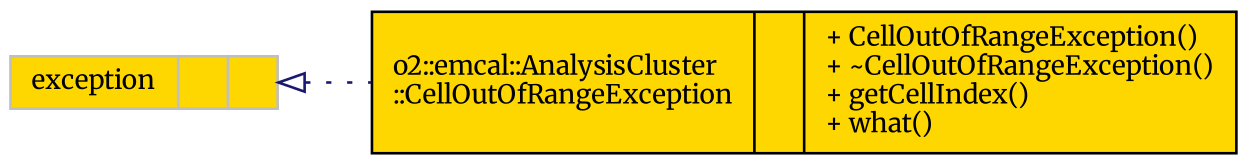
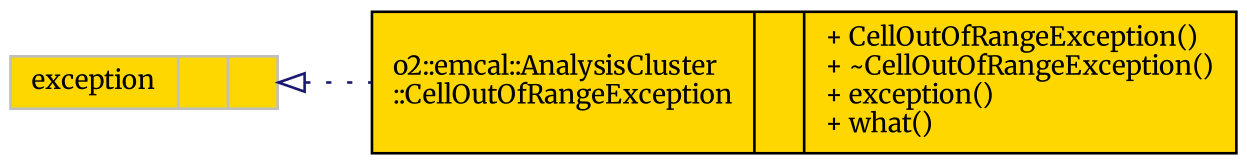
node "o2::emcal::AnalysisCluster": text "+ getCellIndex()" -> "+ exception()"
